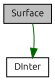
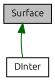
edge "Surface" -> "DInter": reversed
